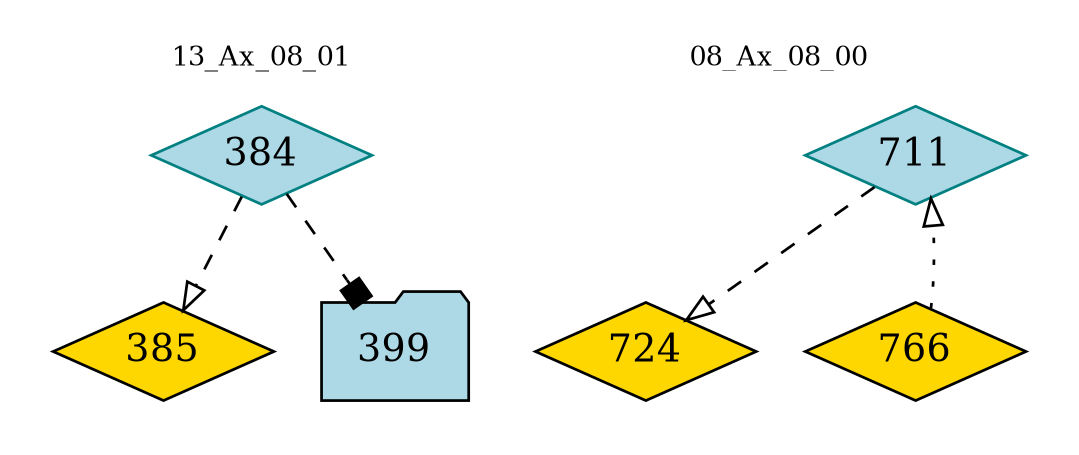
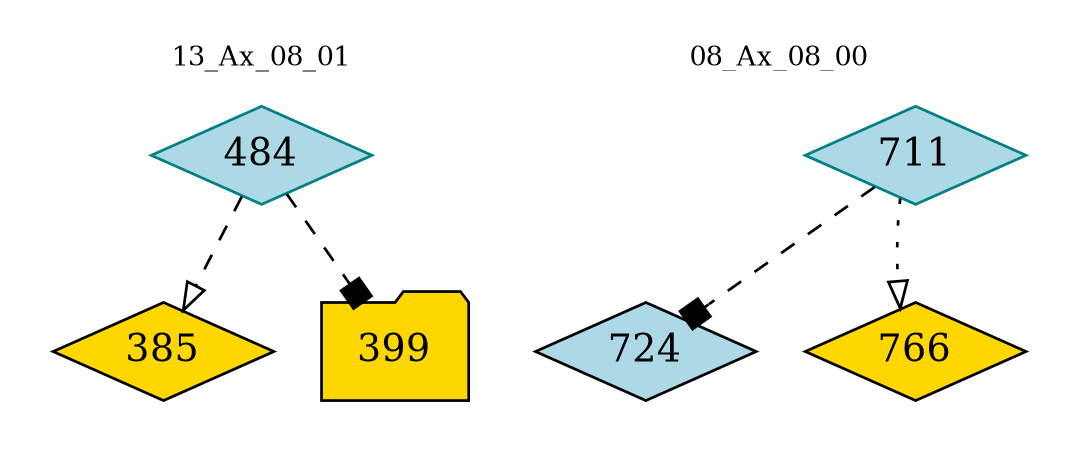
node "384": label "384" -> "484"
edge "711" -> "724": arrowhead onormal -> box
edge "766" -> "711": reversed
node "399": fillcolor lightblue -> gold
node "724": fillcolor gold -> lightblue
